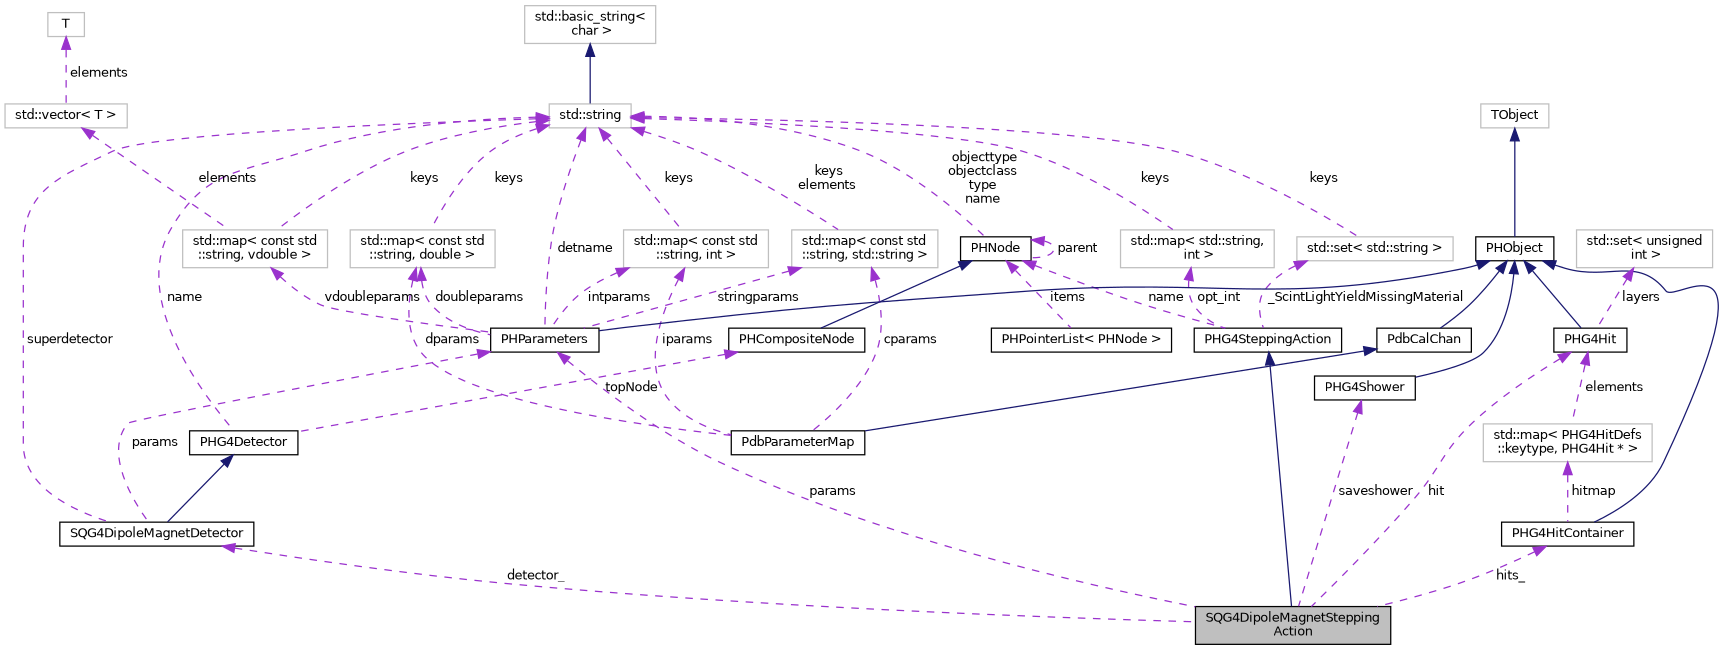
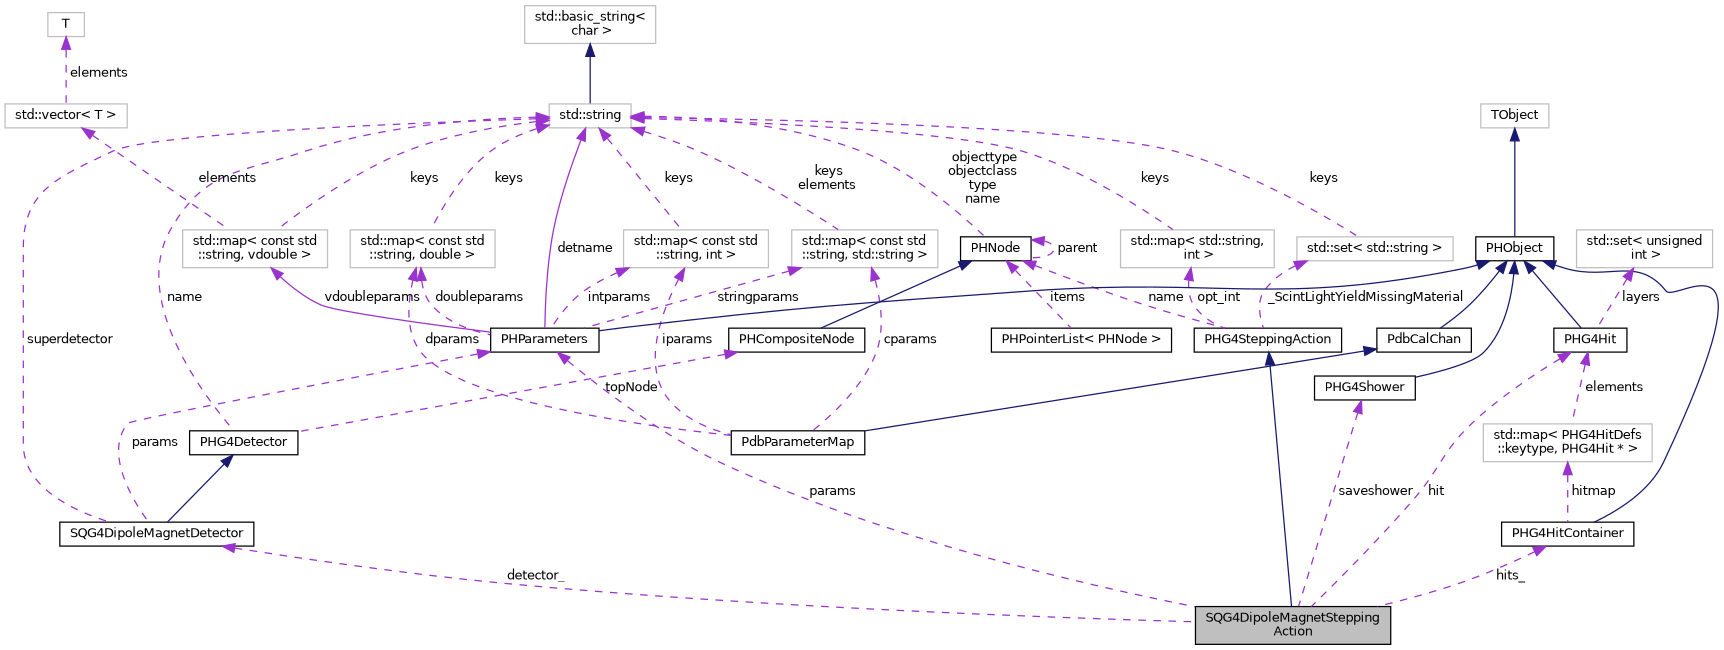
edge "PHParameters" -> "std::string": style dashed -> solid
edge "PHParameters" -> "std::map< const std ::string, vdouble >": style dashed -> solid
